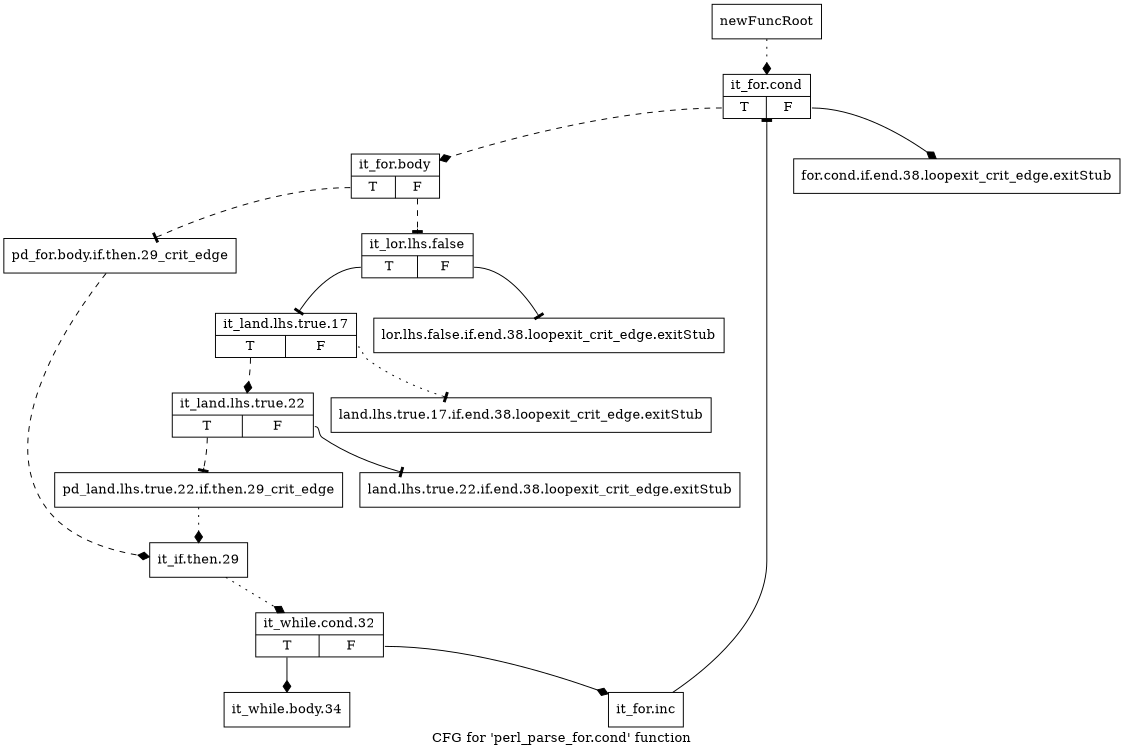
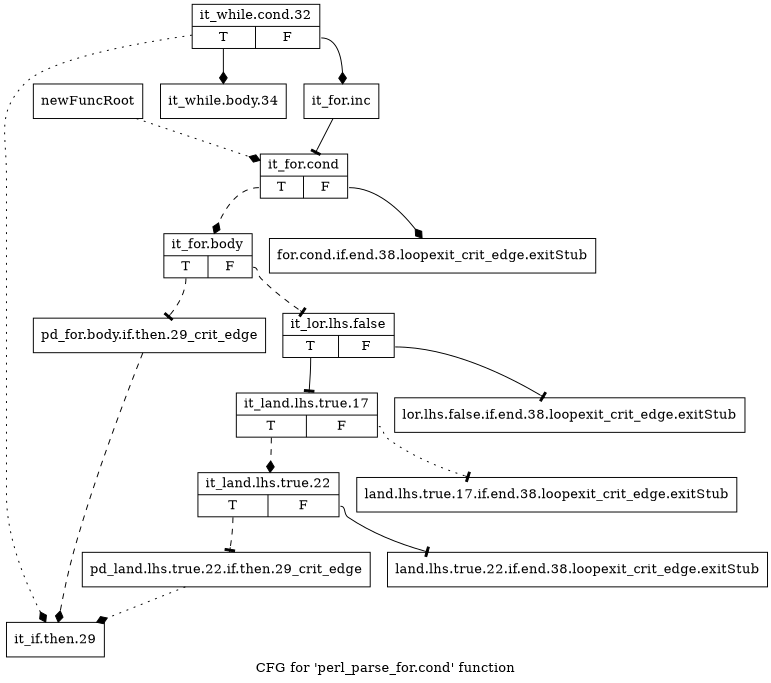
edge "it_if.then.29" -> "it_while.cond.32": reversed
